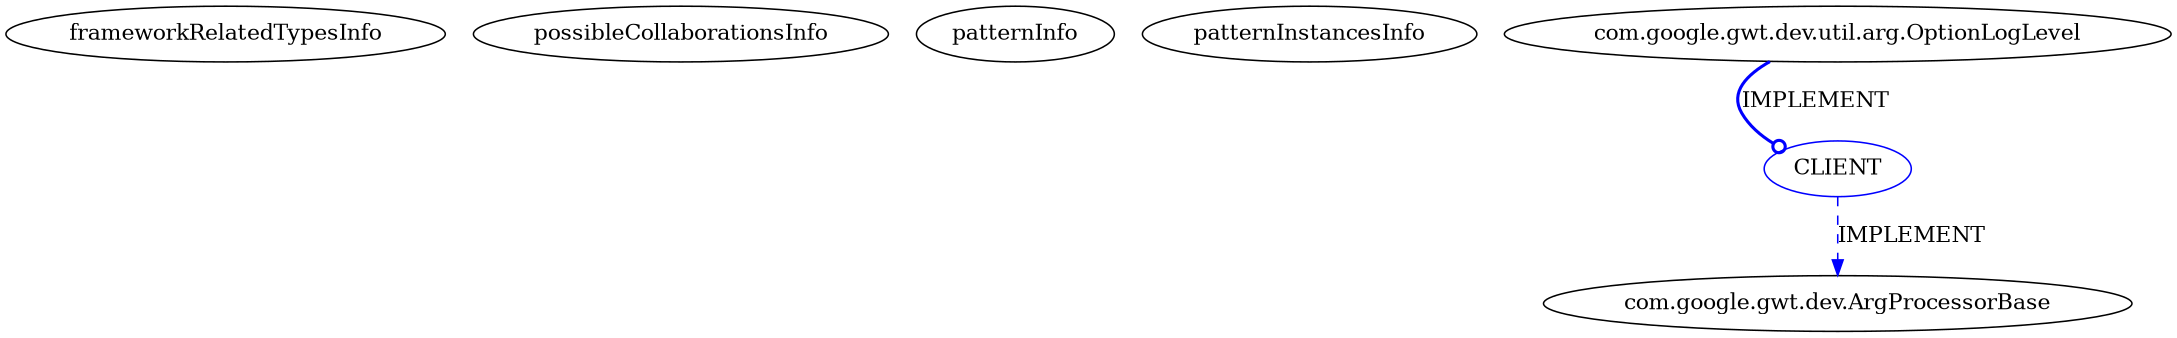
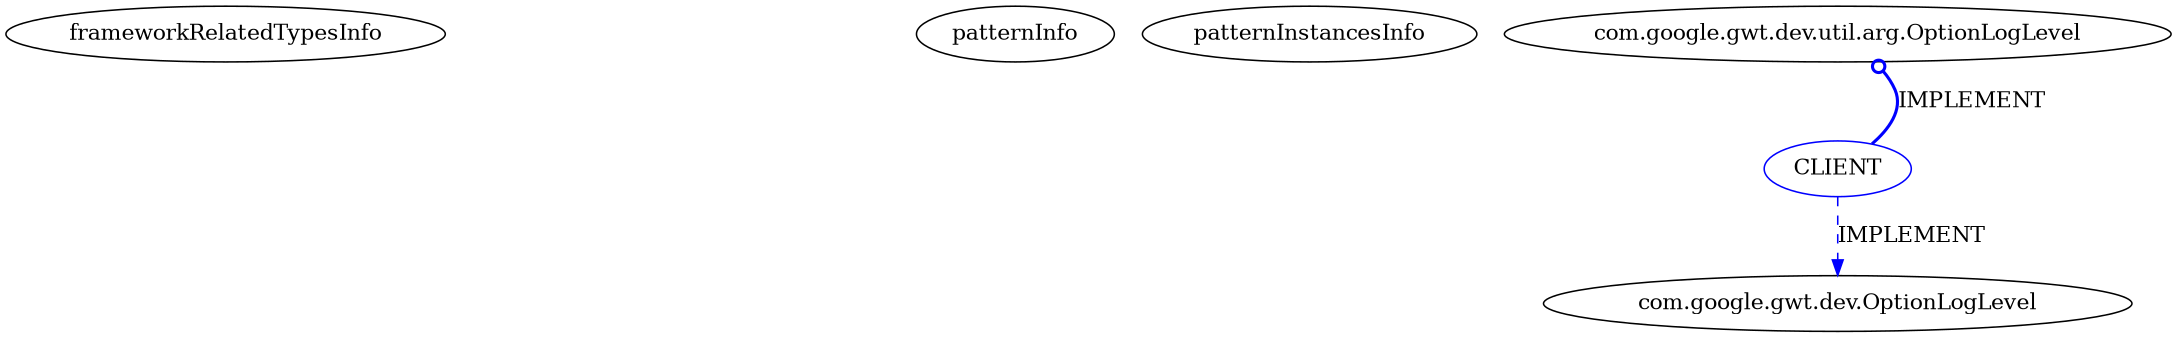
node "possibleCollaborationsInfo": removed
edge "com.google.gwt.dev.util.arg.OptionLogLevel" -> "CLIENT": reversed
node "com.google.gwt.dev.ArgProcessorBase": label "com.google.gwt.dev.ArgProcessorBase" -> "com.google.gwt.dev.OptionLogLevel"
